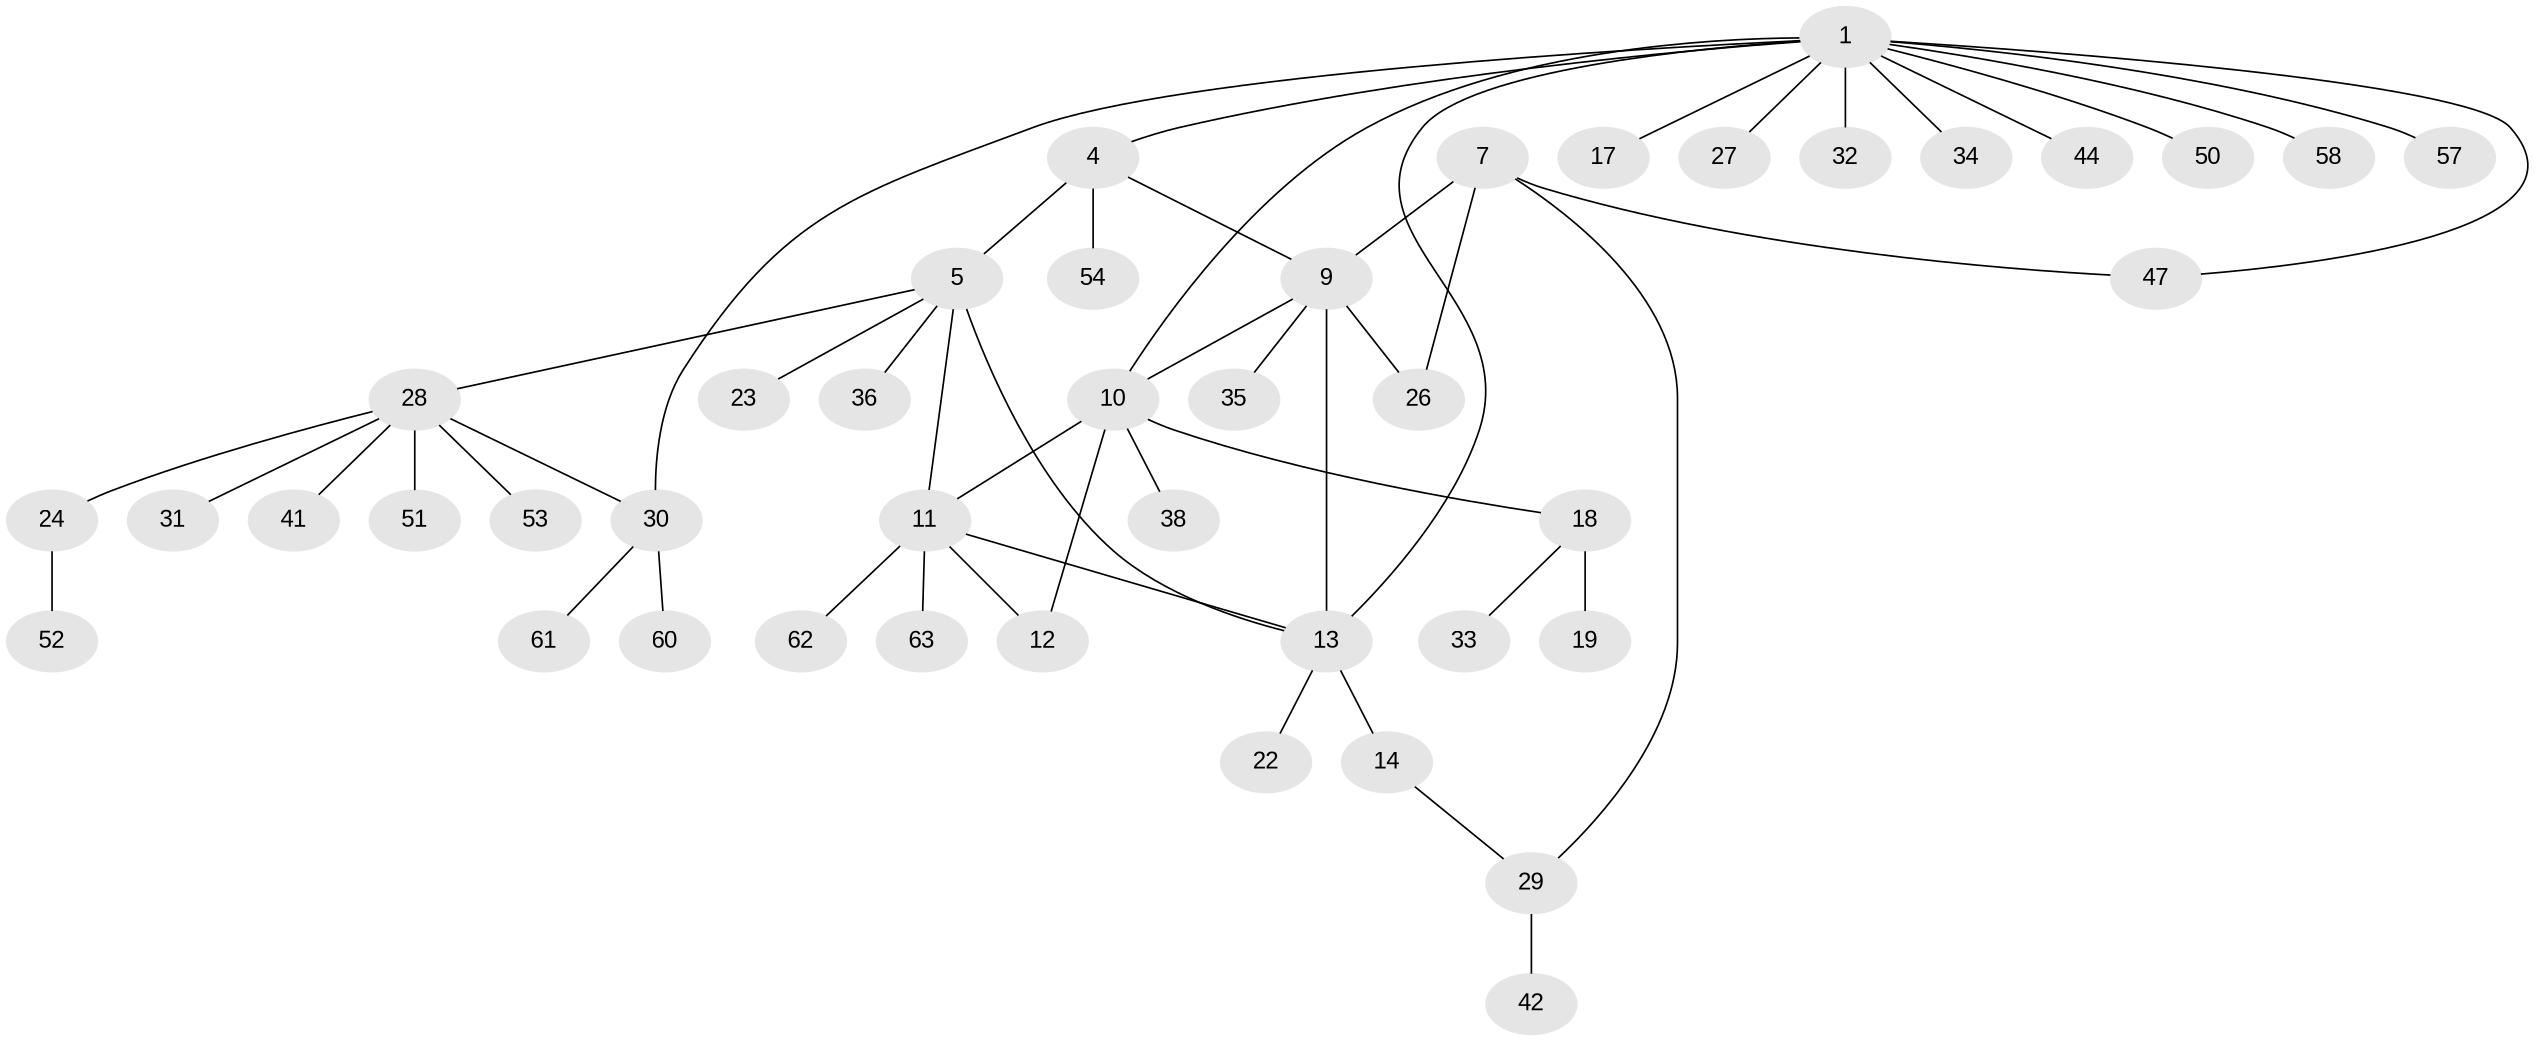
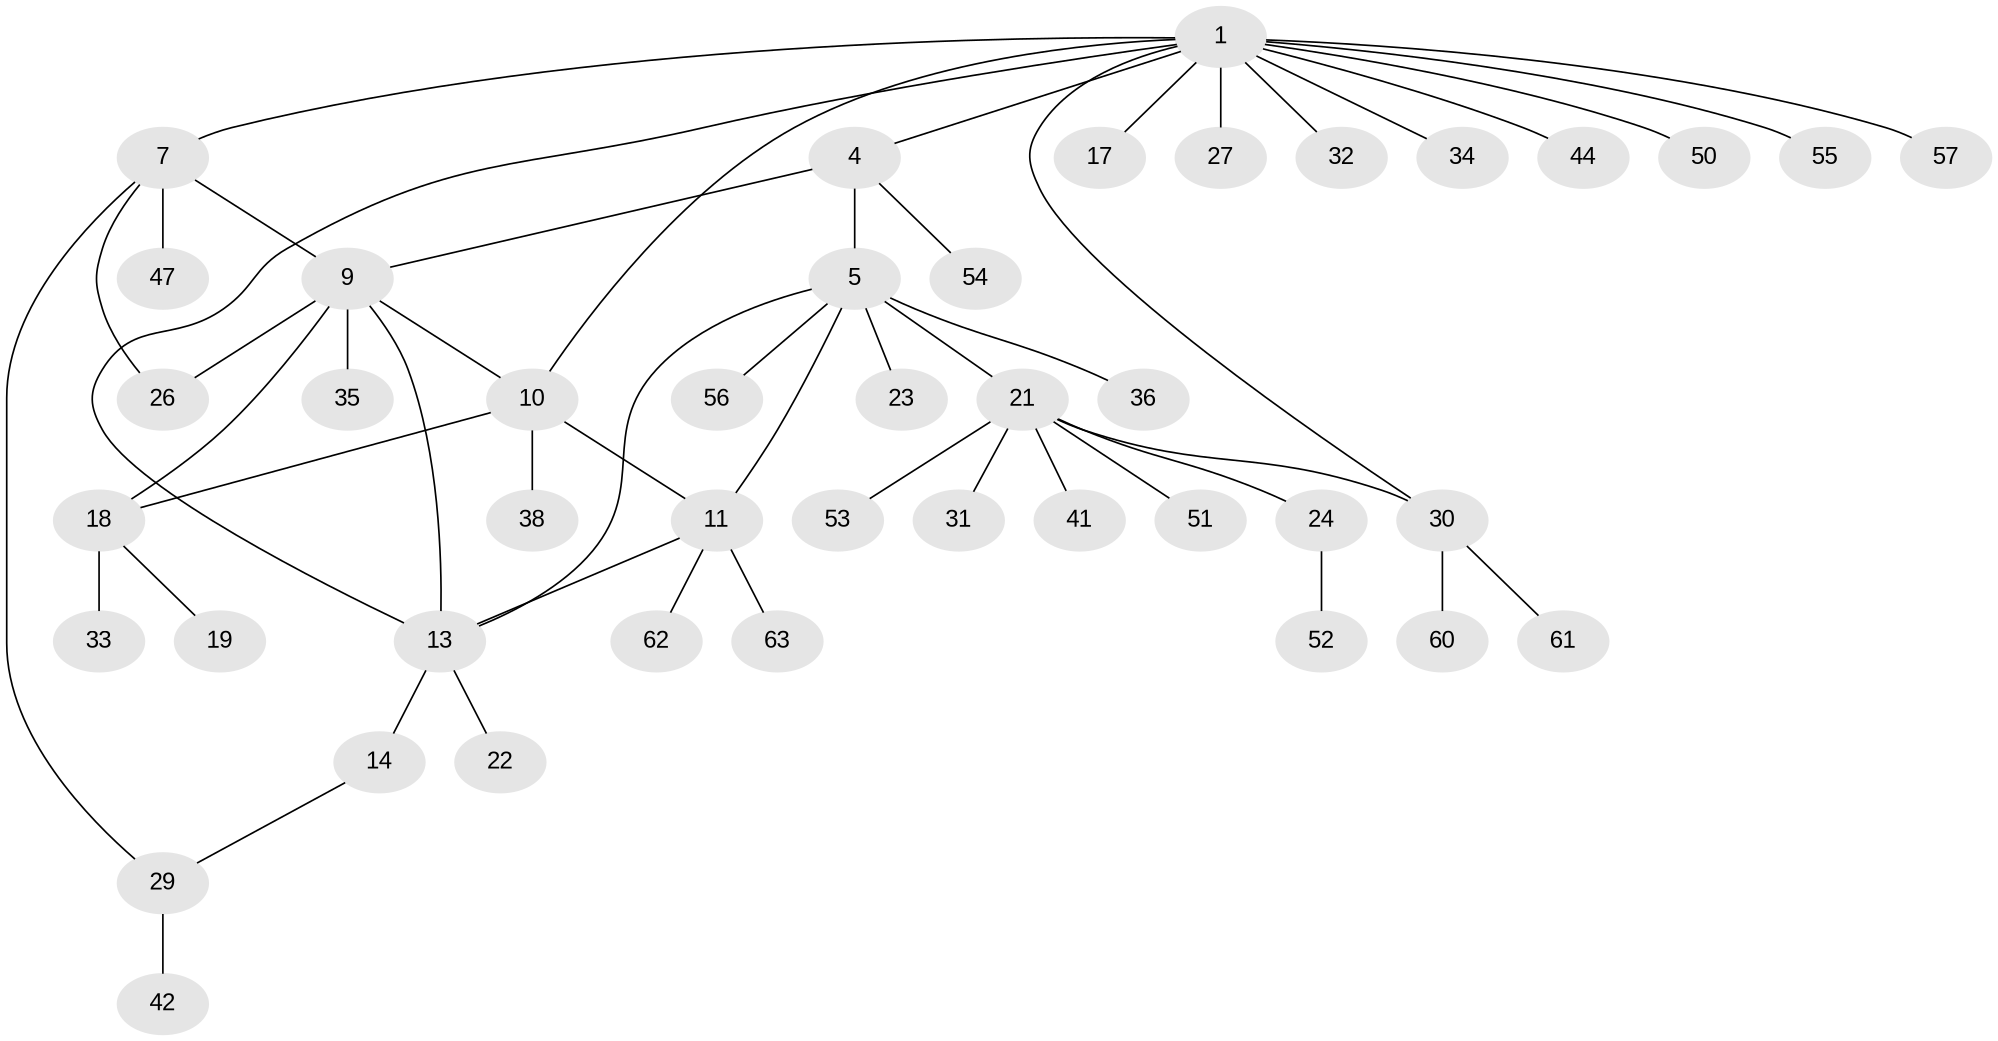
edge "1" -- "47": now "1" -- "7"
node "58": label "58" -> "55"
node "28": label "28" -> "21"
node "56": added
edge "9" -- "18": added
node "12": removed
